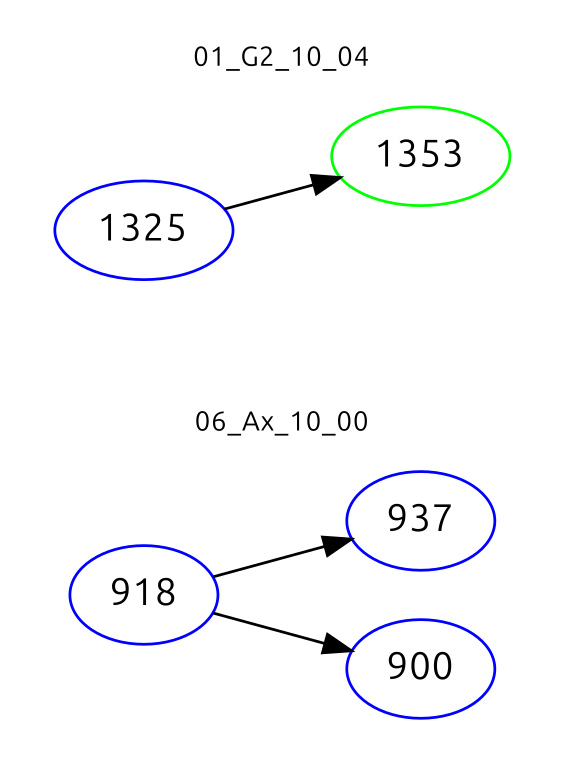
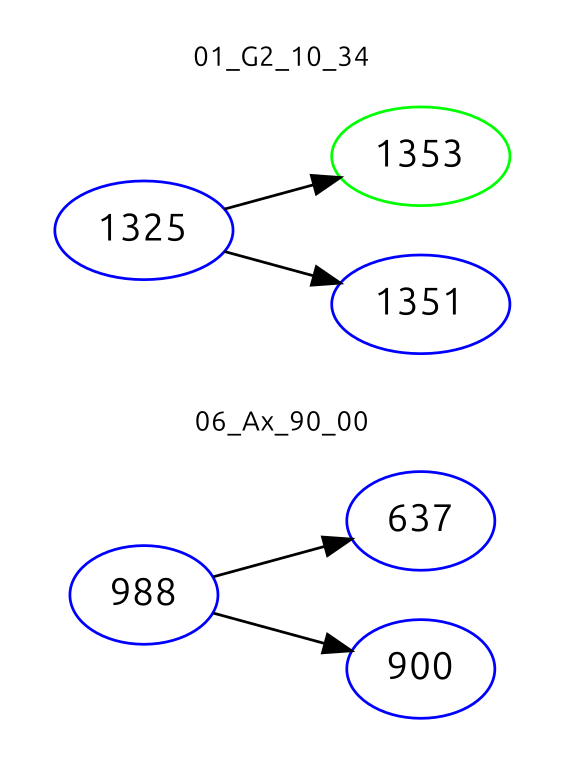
cluster "01_G2_10_04": label "01_G2_10_04" -> "01_G2_10_34"
node "1351": added
cluster "06_Ax_10_00": label "06_Ax_10_00" -> "06_Ax_90_00"
node "937": label "937" -> "637"
node "918": label "918" -> "988"
